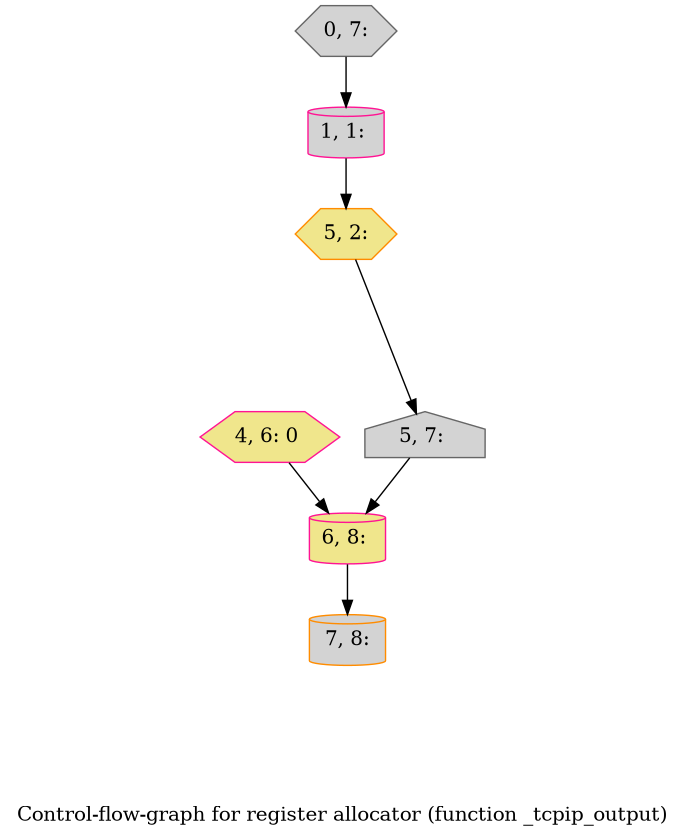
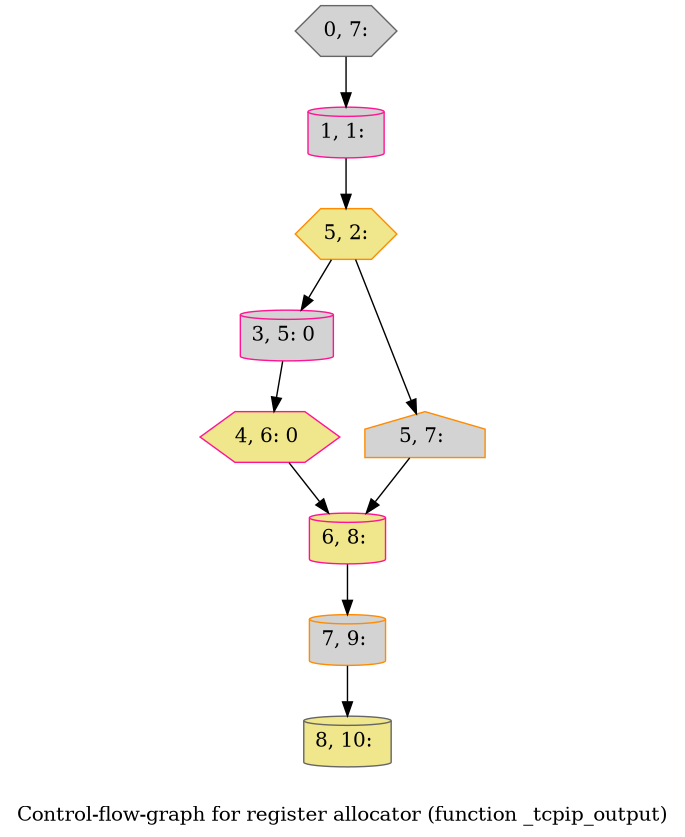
node "3, 5: 0": added
node "5, 7:": color gray40 -> darkorange
node "7, 8:": label "7, 8:" -> "7, 9:"
node "8, 10:": added
